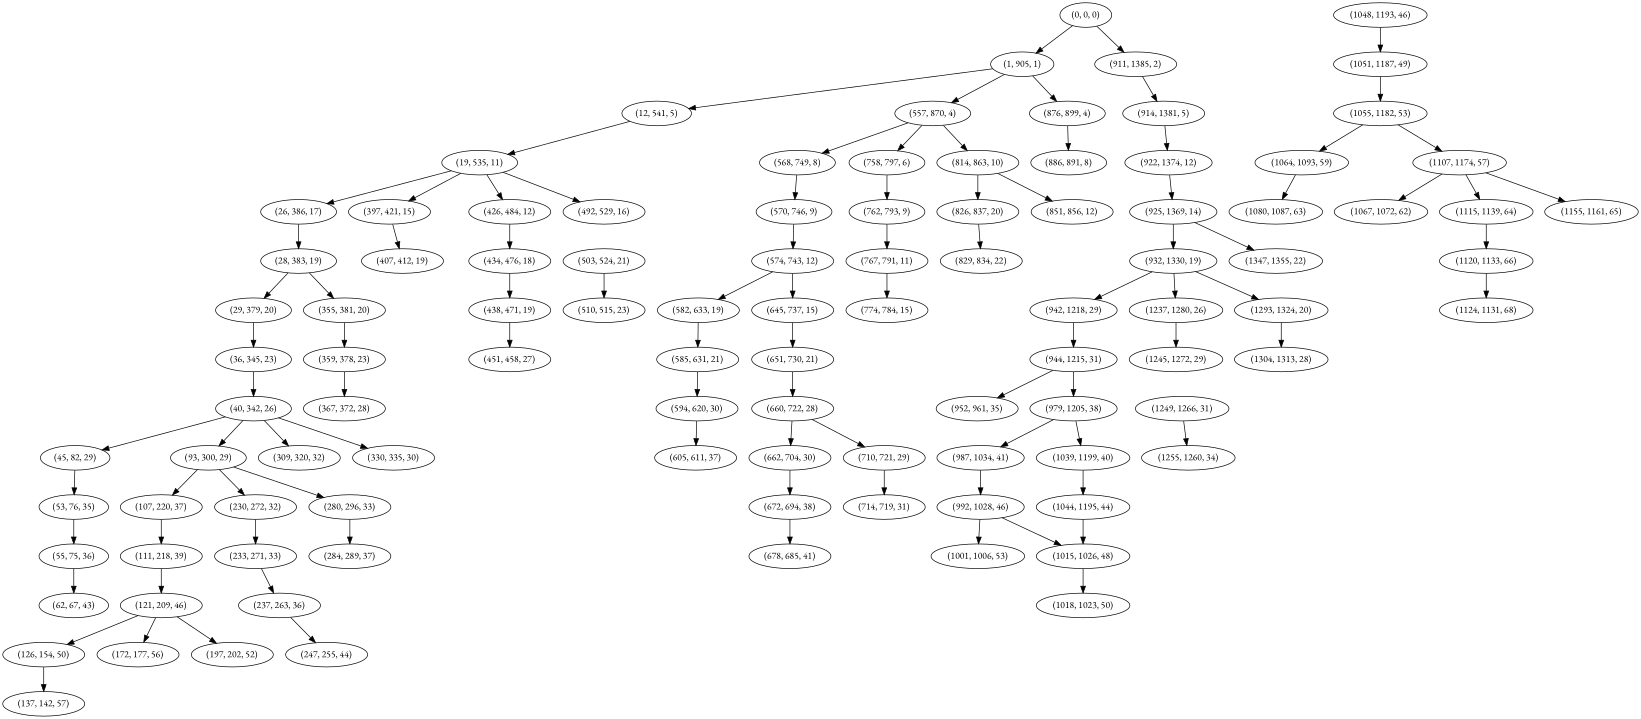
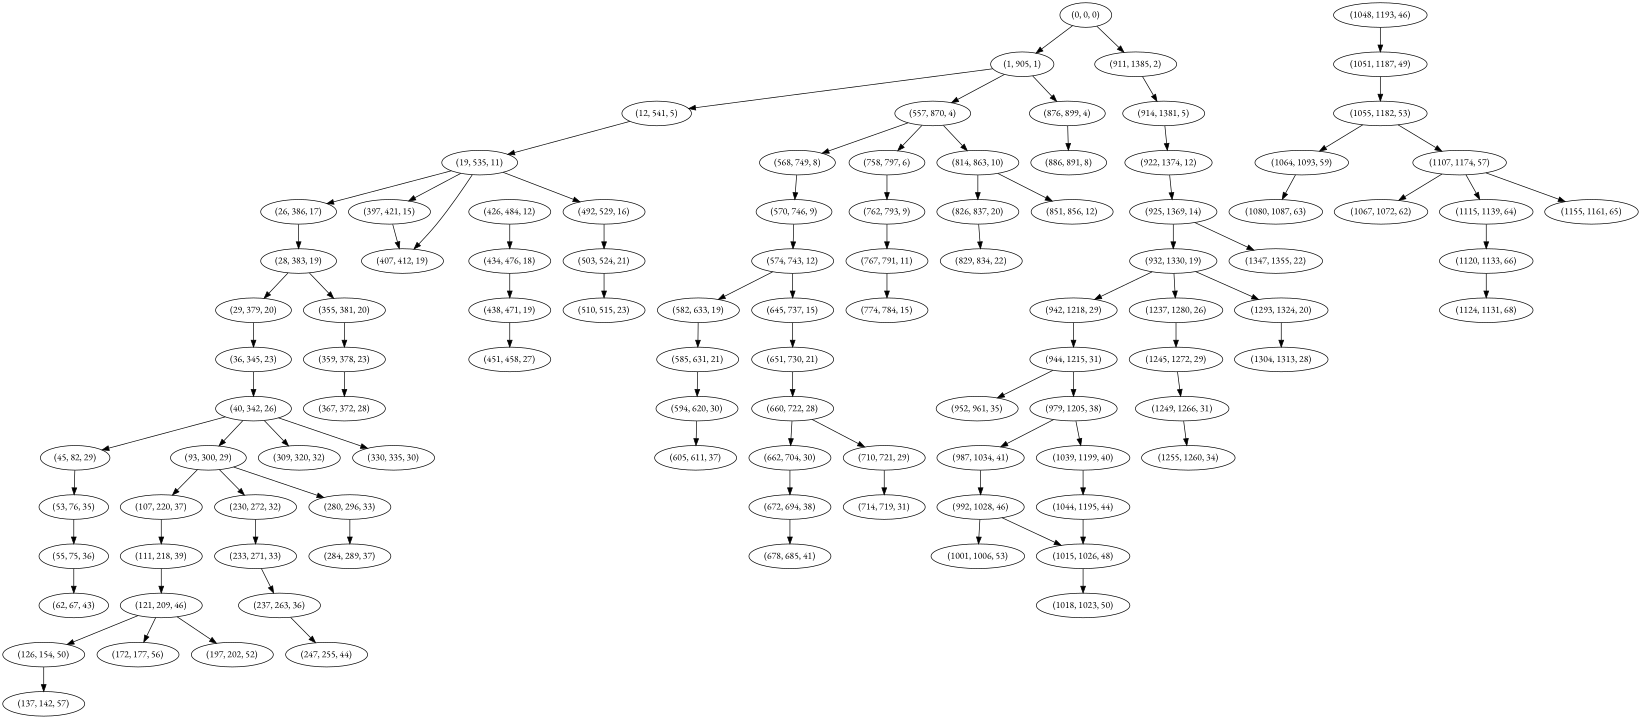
edge "(19, 535, 11)" -> "(426, 484, 12)": now "(19, 535, 11)" -> "(407, 412, 19)"
edge "(492, 529, 16)" -> "(503, 524, 21)": added
edge "(1245, 1272, 29)" -> "(1249, 1266, 31)": added
